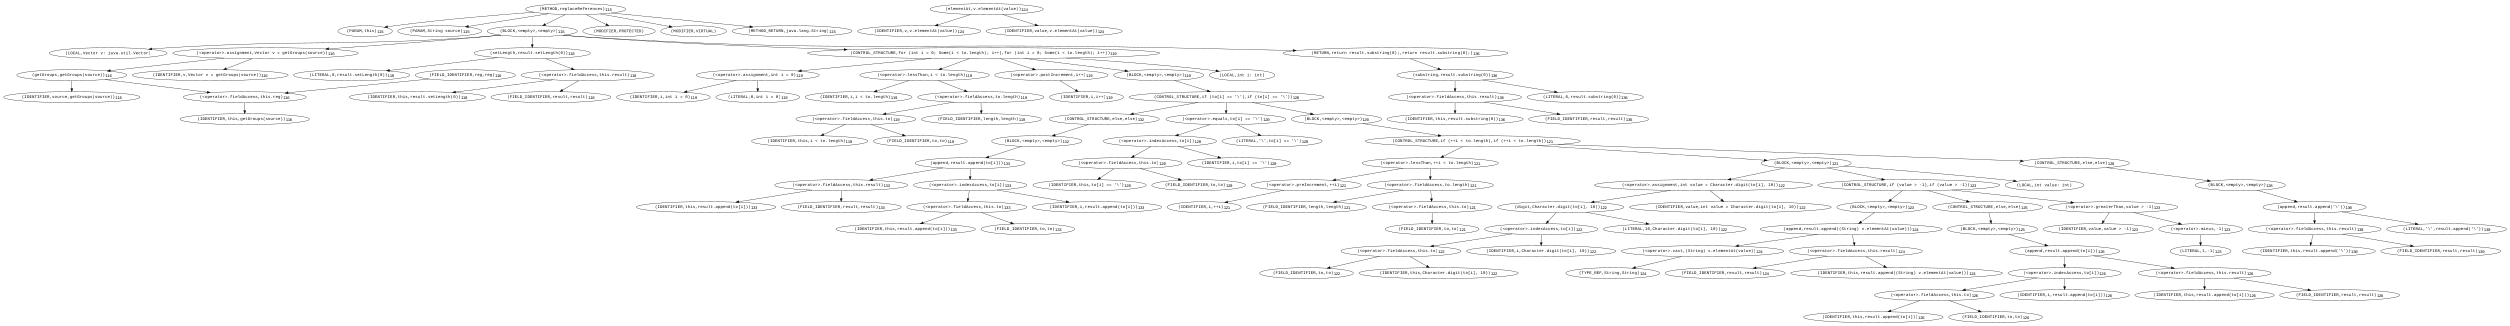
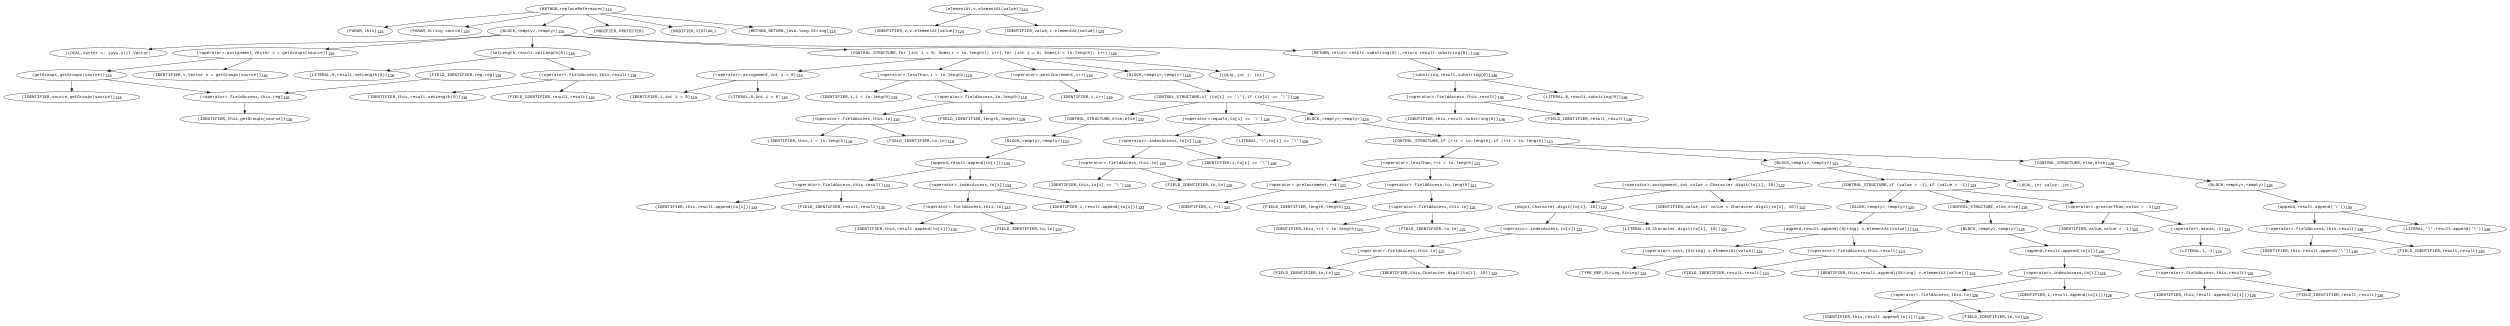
node "(IDENTIFIER,this,++i < to.length)": added
node "(IDENTIFIER,i,Character.digit(to[i], 10))": removed
